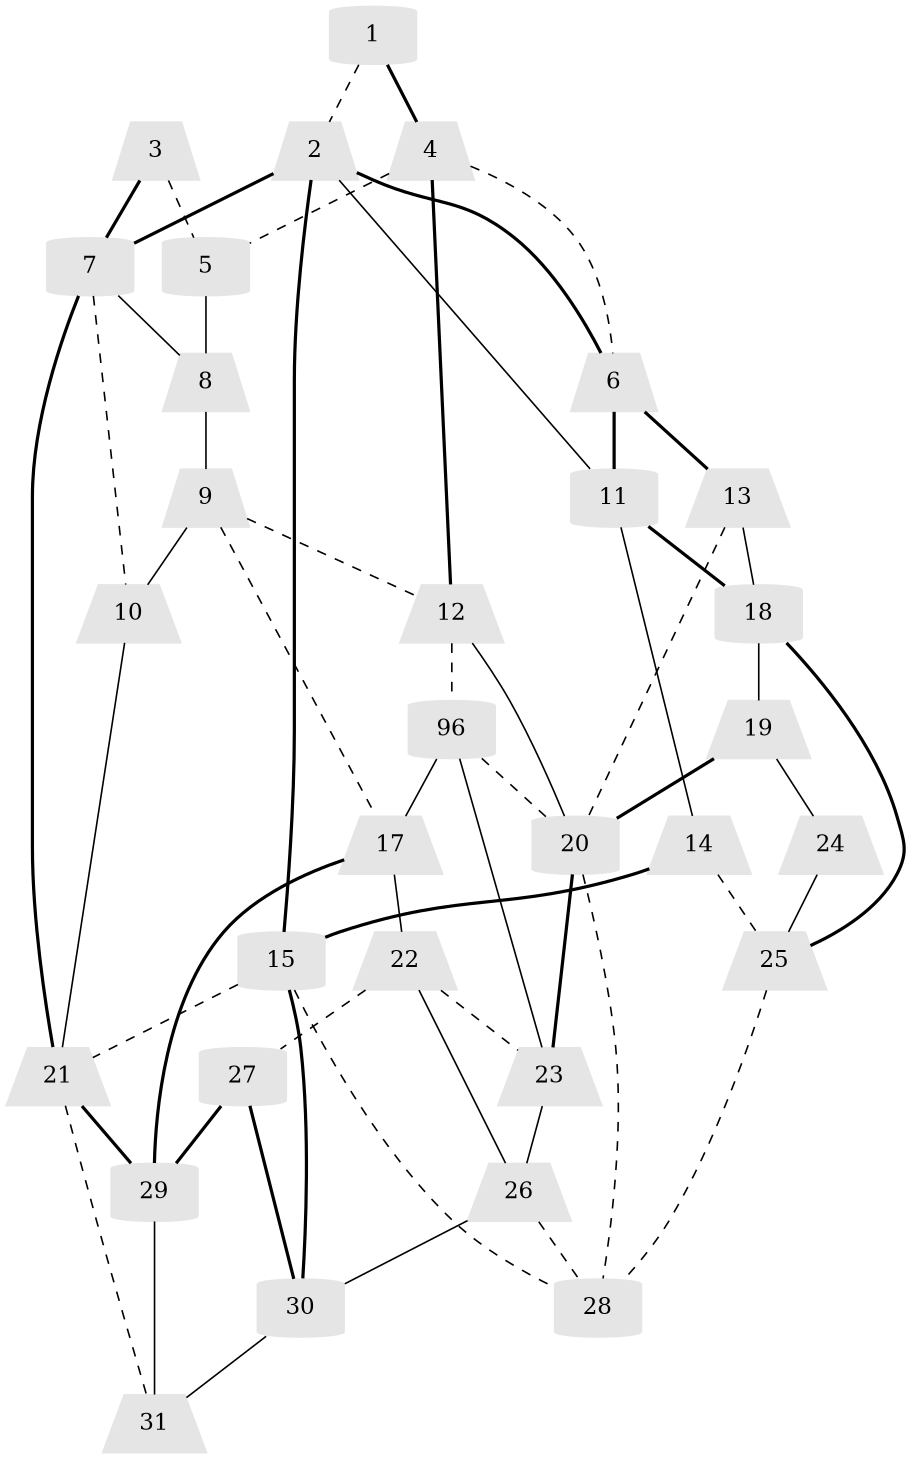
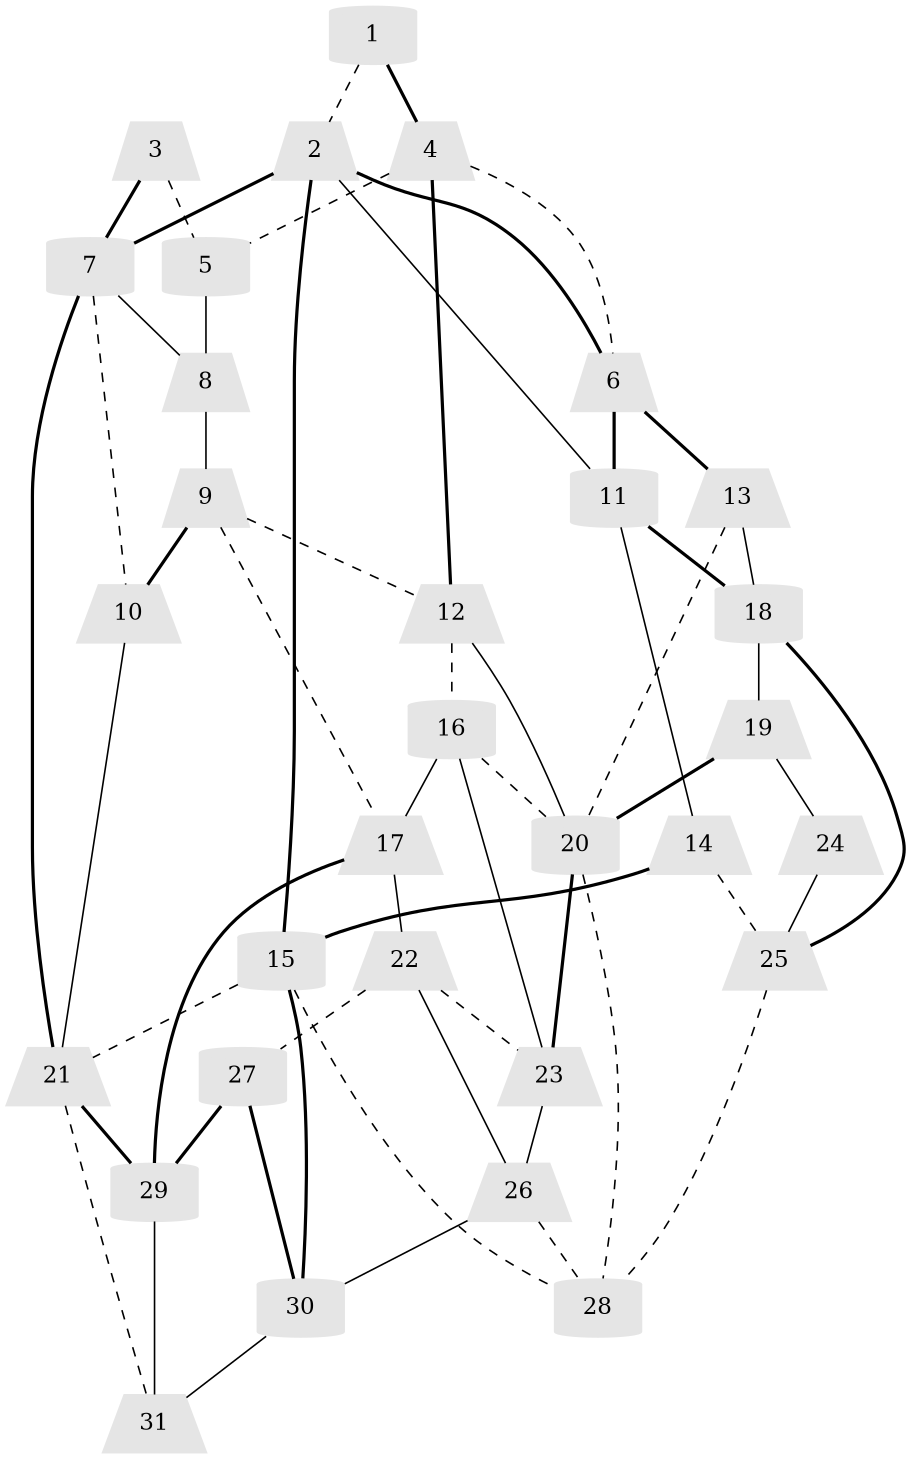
edge "9" -- "10": style solid -> bold
node "96": label "96" -> "16"
